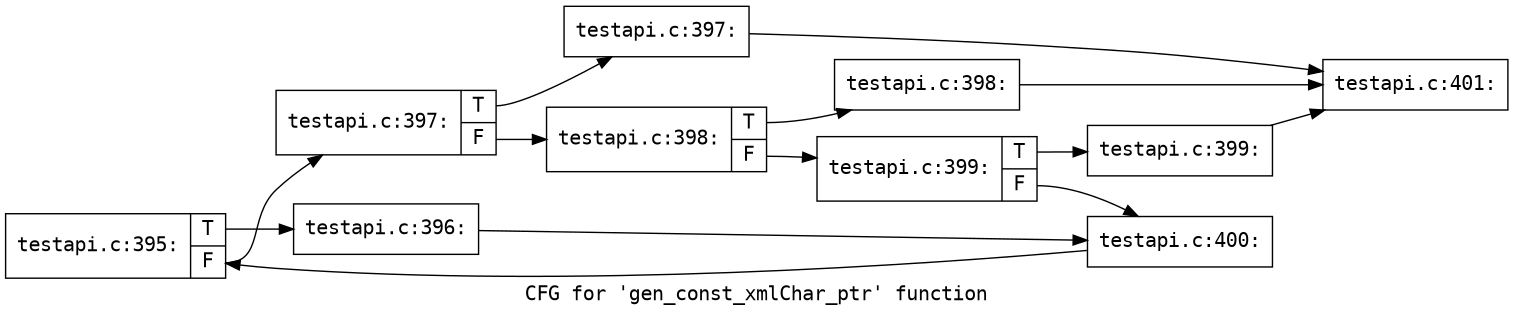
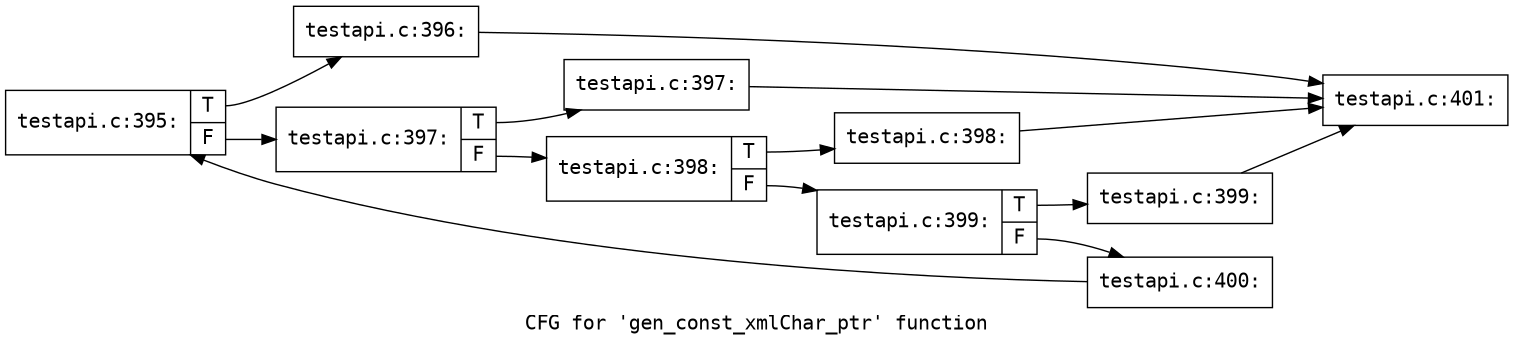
edge "testapi.c:396:" -> "testapi.c:400:": now "testapi.c:396:" -> "testapi.c:401:"
